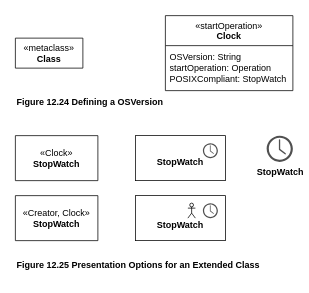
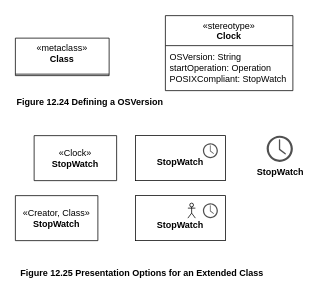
node "«startOperation» Clock": label "«startOperation» Clock" -> "«stereotype» Clock"
node "«metaclass» Class": size 68x30 -> 94x38
node "«Clock» StopWatch": moved (57, 158) -> (75, 158)
node "«Creator, Clock» StopWatch": label "«Creator, Clock» StopWatch" -> "«Creator, Class» StopWatch"
node "Figure 12.25 Presentation Options for an Extended Class": moved (147, 265) -> (150, 273)
